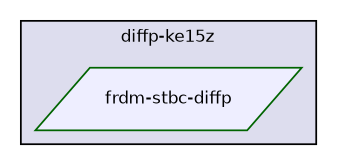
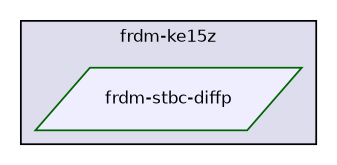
cluster "diffp-ke15z": label "diffp-ke15z" -> "frdm-ke15z"
